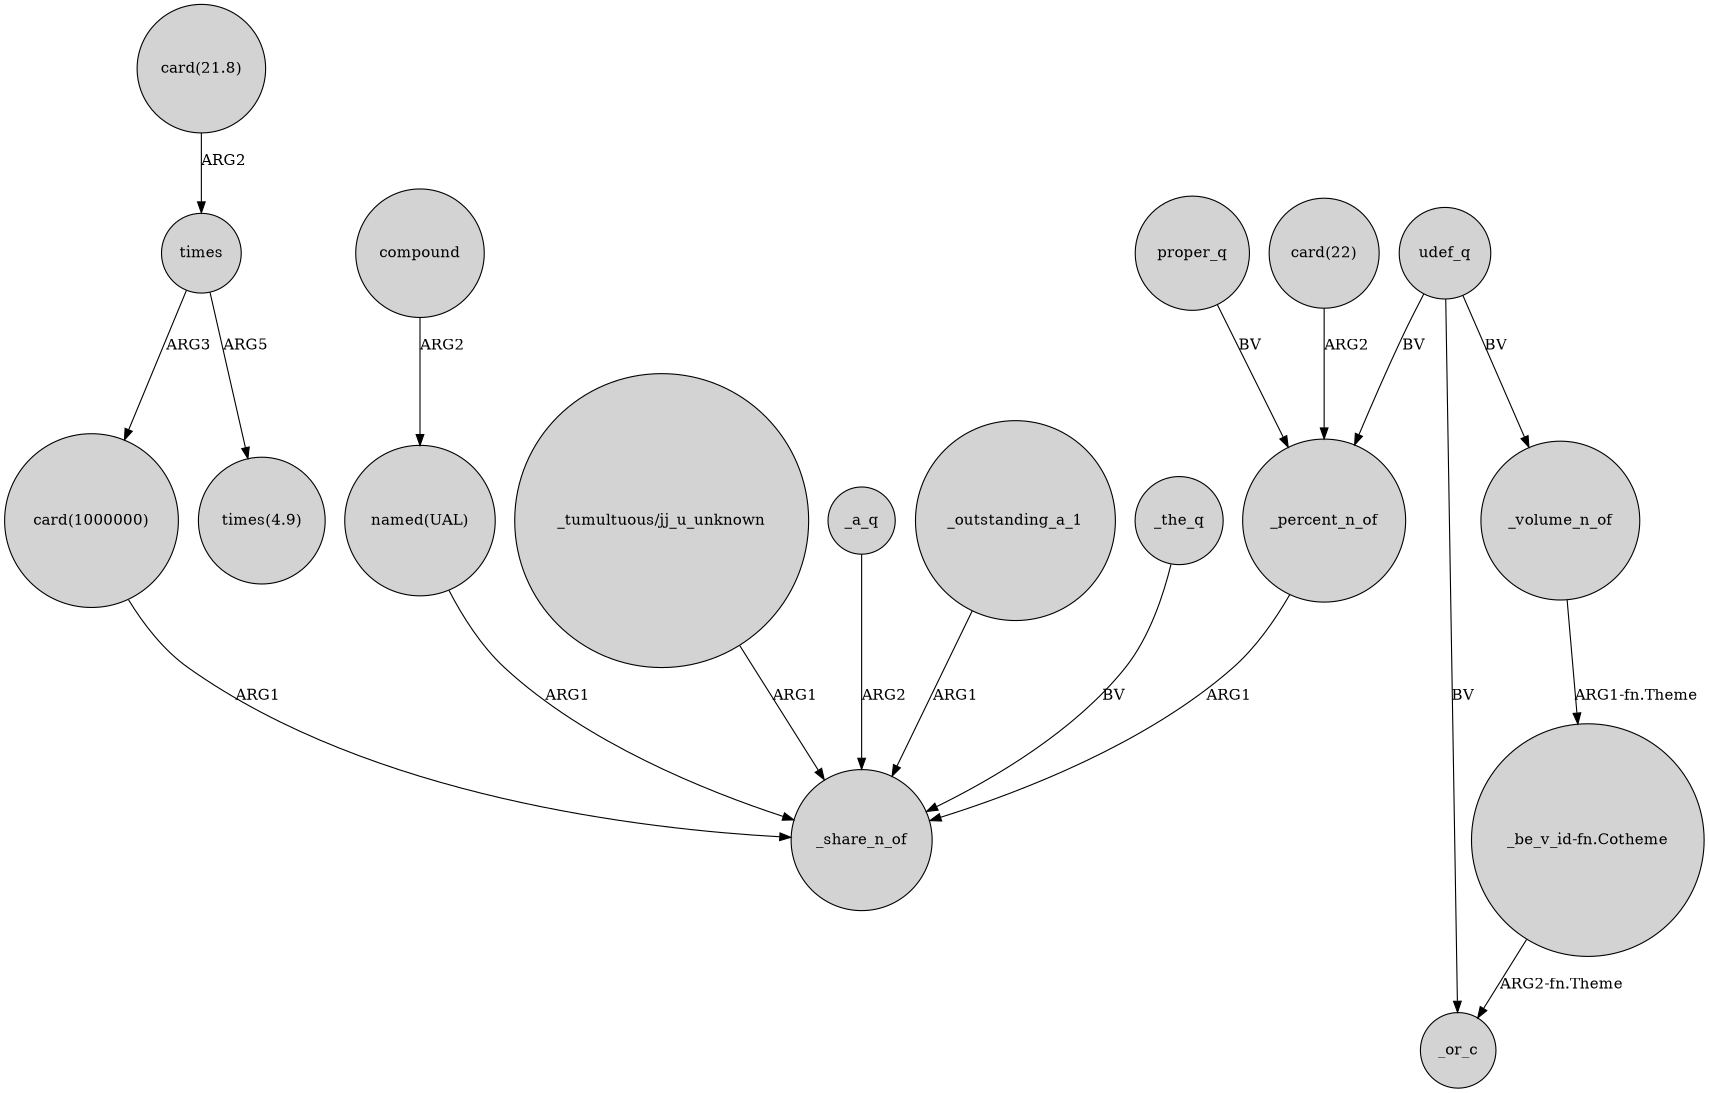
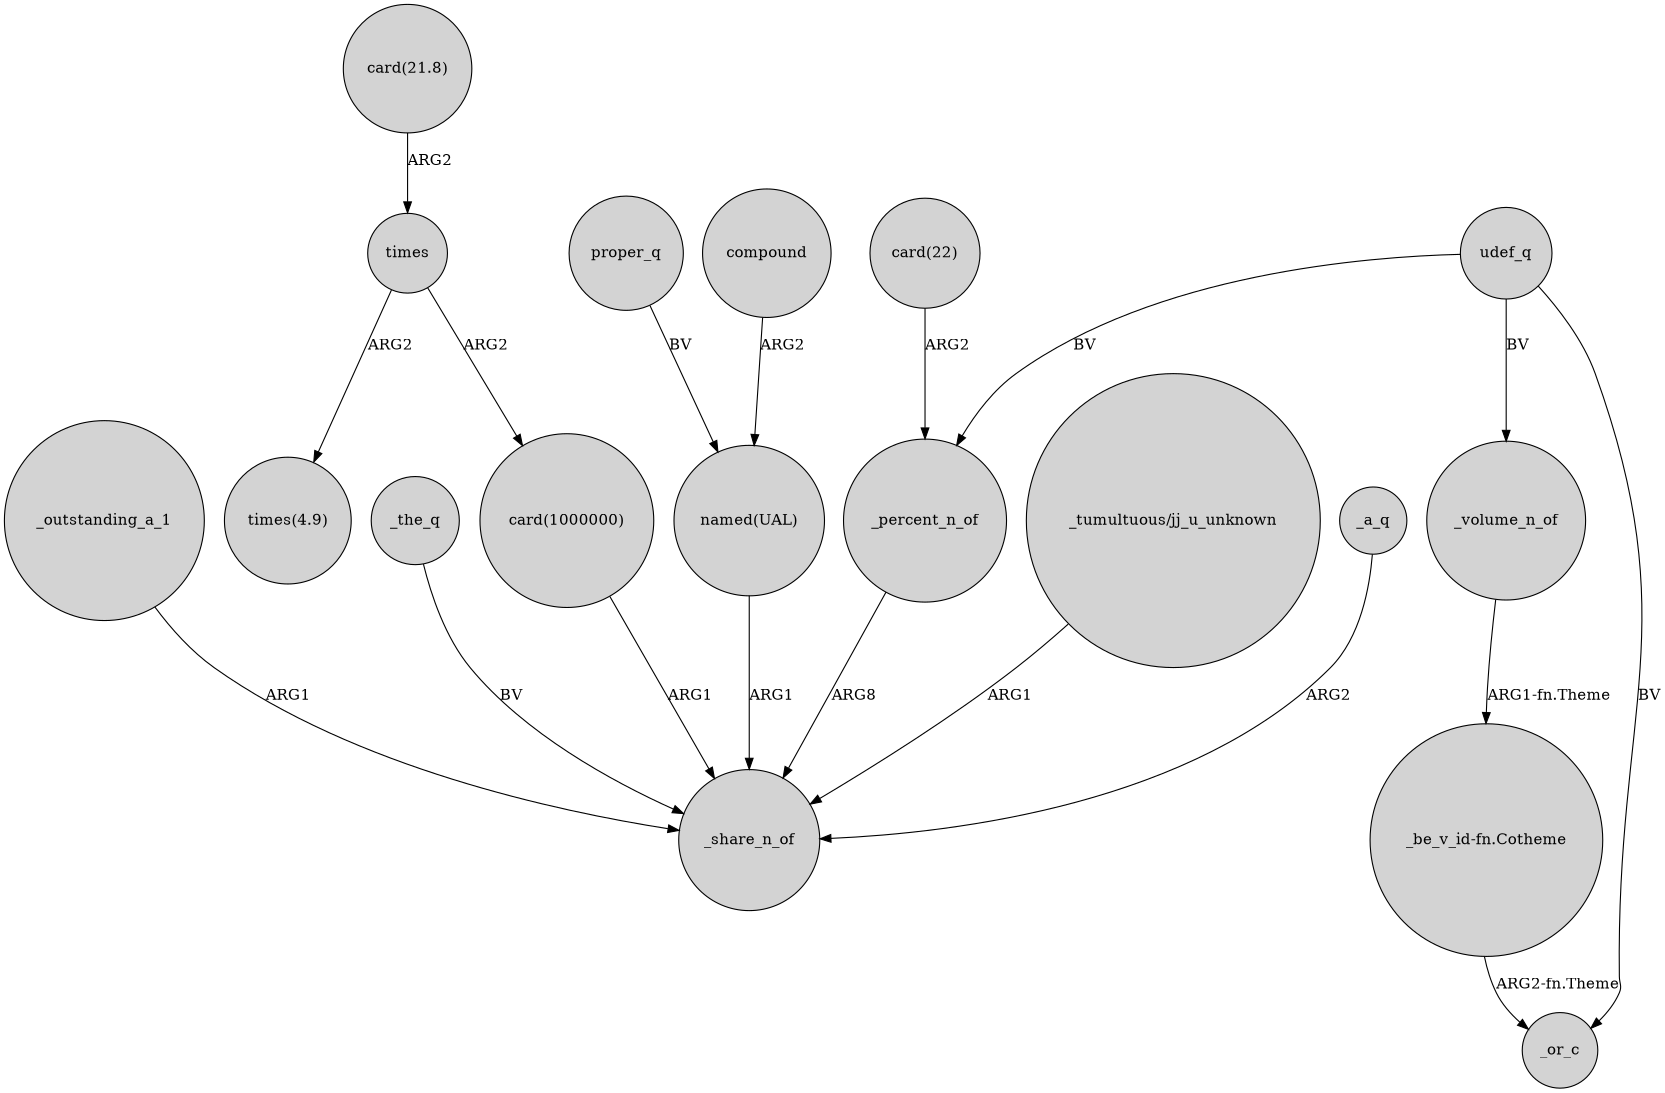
edge "times" -> "card(1000000)": label "ARG3" -> "ARG2"
edge "times" -> "times(4.9)": label "ARG5" -> "ARG2"
edge "proper_q" -> "_percent_n_of": now "proper_q" -> "named(UAL)"
edge "_percent_n_of" -> "_share_n_of": label "ARG1" -> "ARG8"
